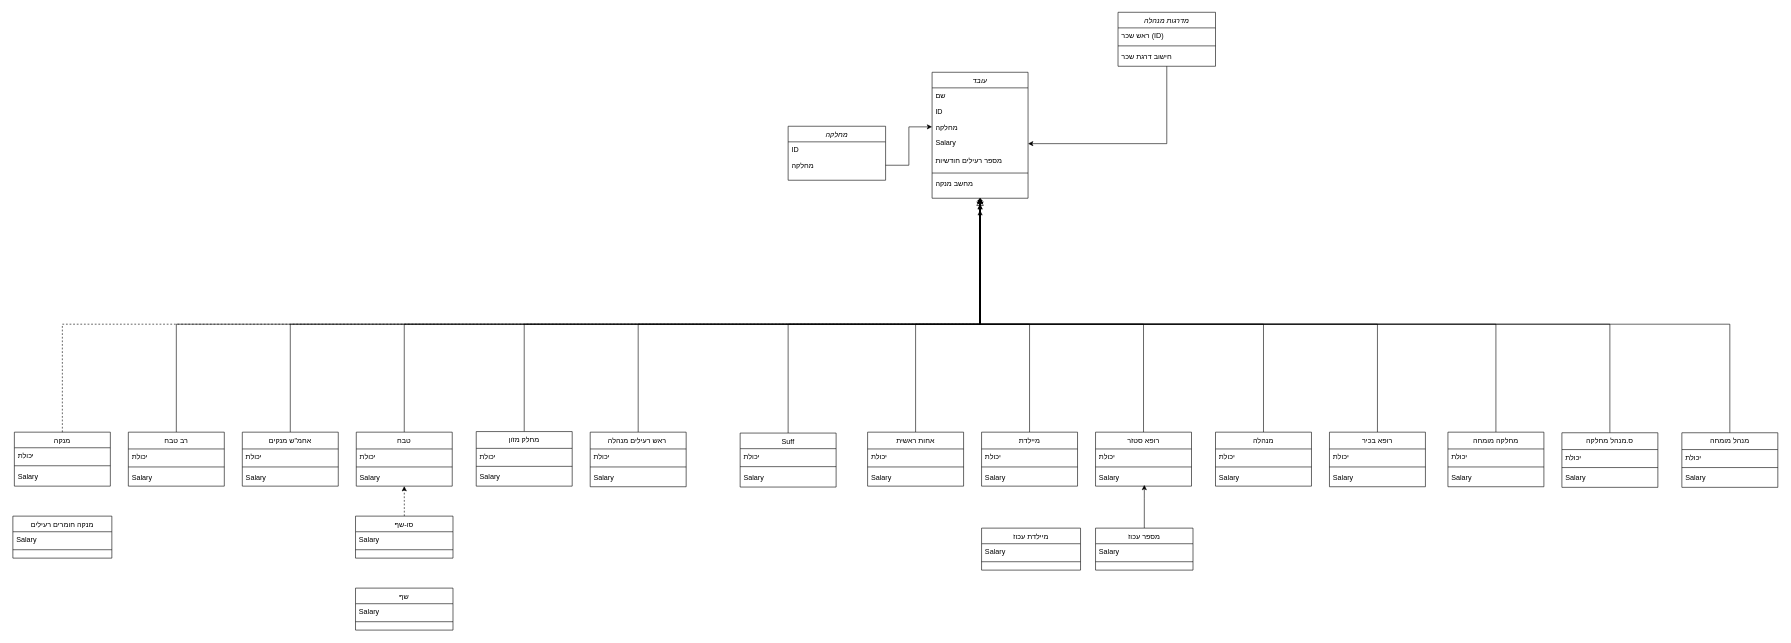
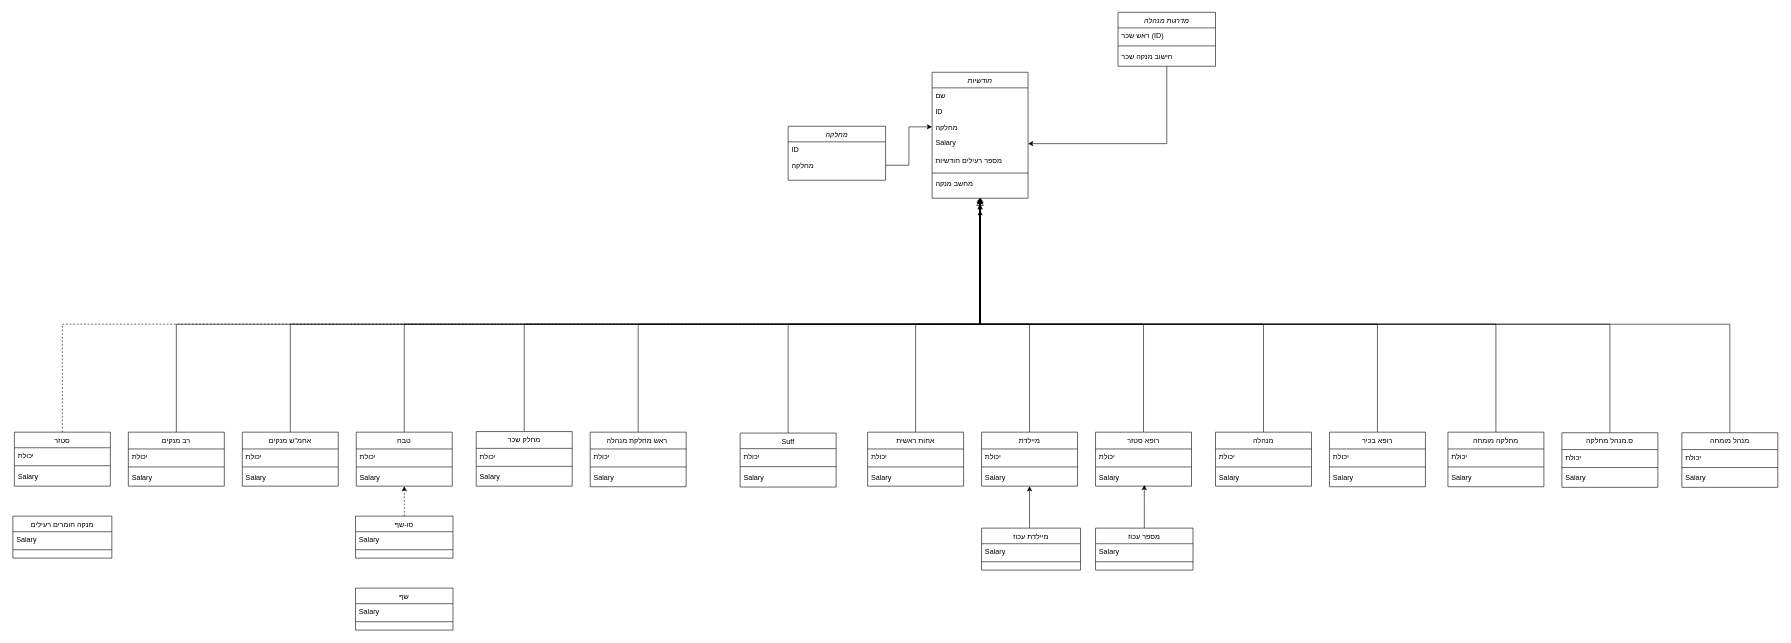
node "חישוב דרגת שכר": label "חישוב דרגת שכר" -> "חישוב מנקה שכר"
node "עובד": label "עובד" -> "חודשיות"
node "מנקה": label "מנקה" -> "סטזר"
node "רב טבח": label "רב טבח" -> "רב מנקים"
node "מחלק מזון": label "מחלק מזון" -> "מחלק שכר"
node "ראש רעילים מנהלה": label "ראש רעילים מנהלה" -> "ראש מחלקת מנהלה"
edge "מיילדת עכוז" -> "מיילדת": added
